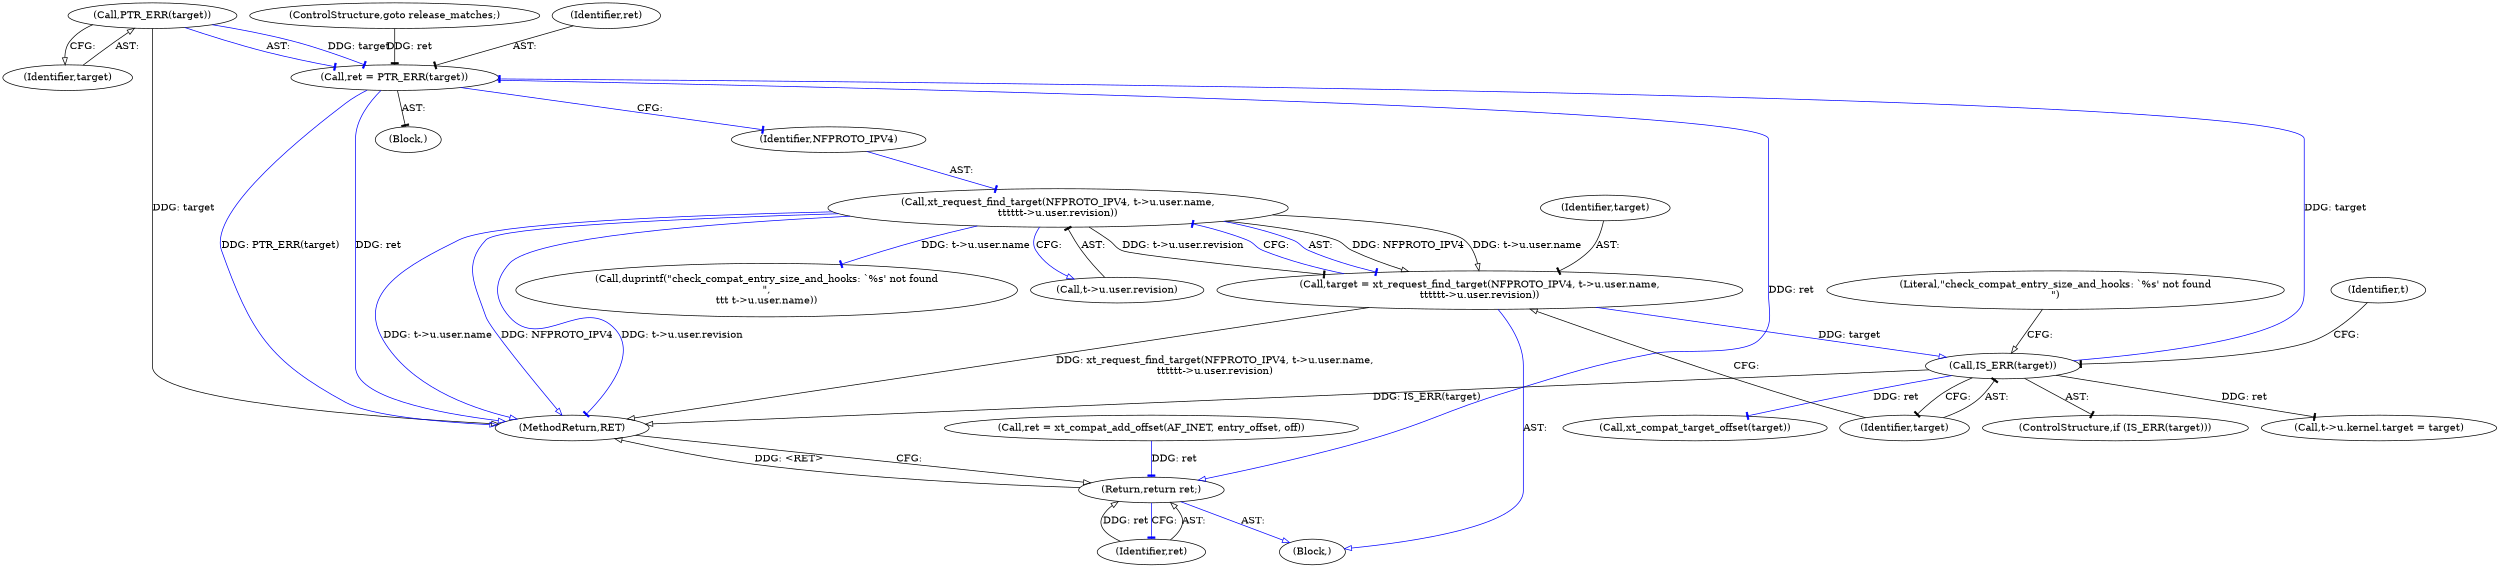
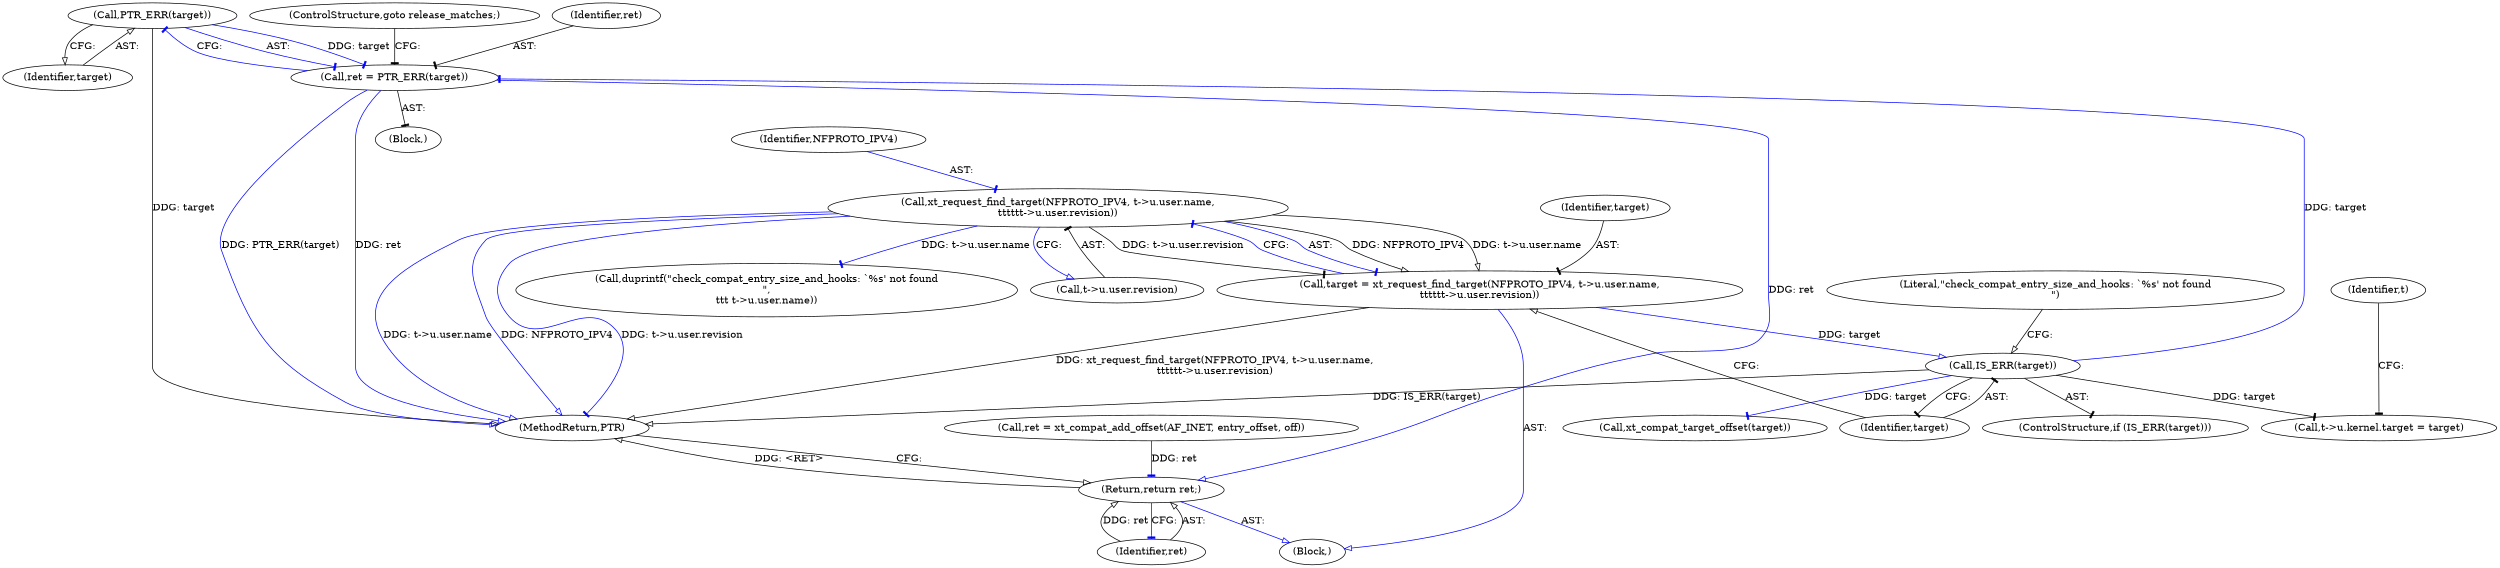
edge "(ControlStructure,goto release_matches;)" -> "(Call,ret = PTR_ERR(target))": label "DDG: ret" -> "CFG: "
edge "(Call,ret = PTR_ERR(target))" -> "(Identifier,NFPROTO_IPV4)": now "(Call,ret = PTR_ERR(target))" -> "(Call,PTR_ERR(target))"
edge "(Identifier,t)" -> "(Call,IS_ERR(target))": now "(Identifier,t)" -> "(Call,t->u.kernel.target = target)"
edge "(Call,IS_ERR(target))" -> "(Call,xt_compat_target_offset(target))": label "DDG: ret" -> "DDG: target"
edge "(Call,IS_ERR(target))" -> "(Call,t->u.kernel.target = target)": label "DDG: ret" -> "DDG: target"
node "(MethodReturn,RET)": label "(MethodReturn,RET)" -> "(MethodReturn,PTR)"
